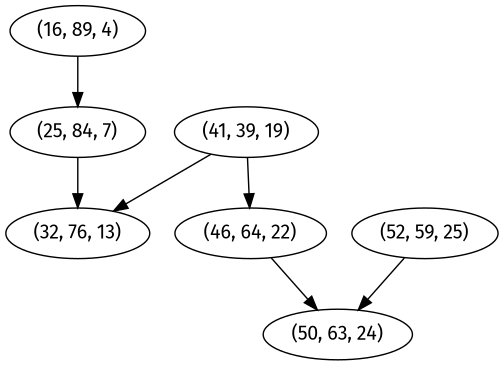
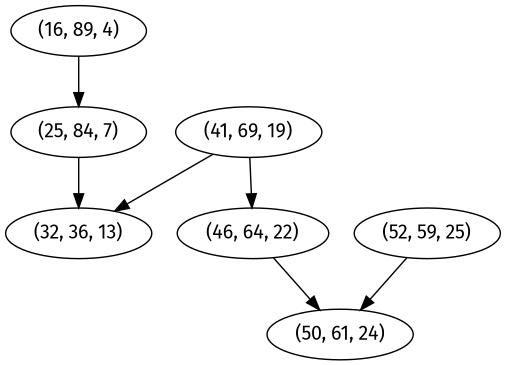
node "(41, 39, 19)": label "(41, 39, 19)" -> "(41, 69, 19)"
node "(32, 76, 13)": label "(32, 76, 13)" -> "(32, 36, 13)"
node "(50, 63, 24)": label "(50, 63, 24)" -> "(50, 61, 24)"
